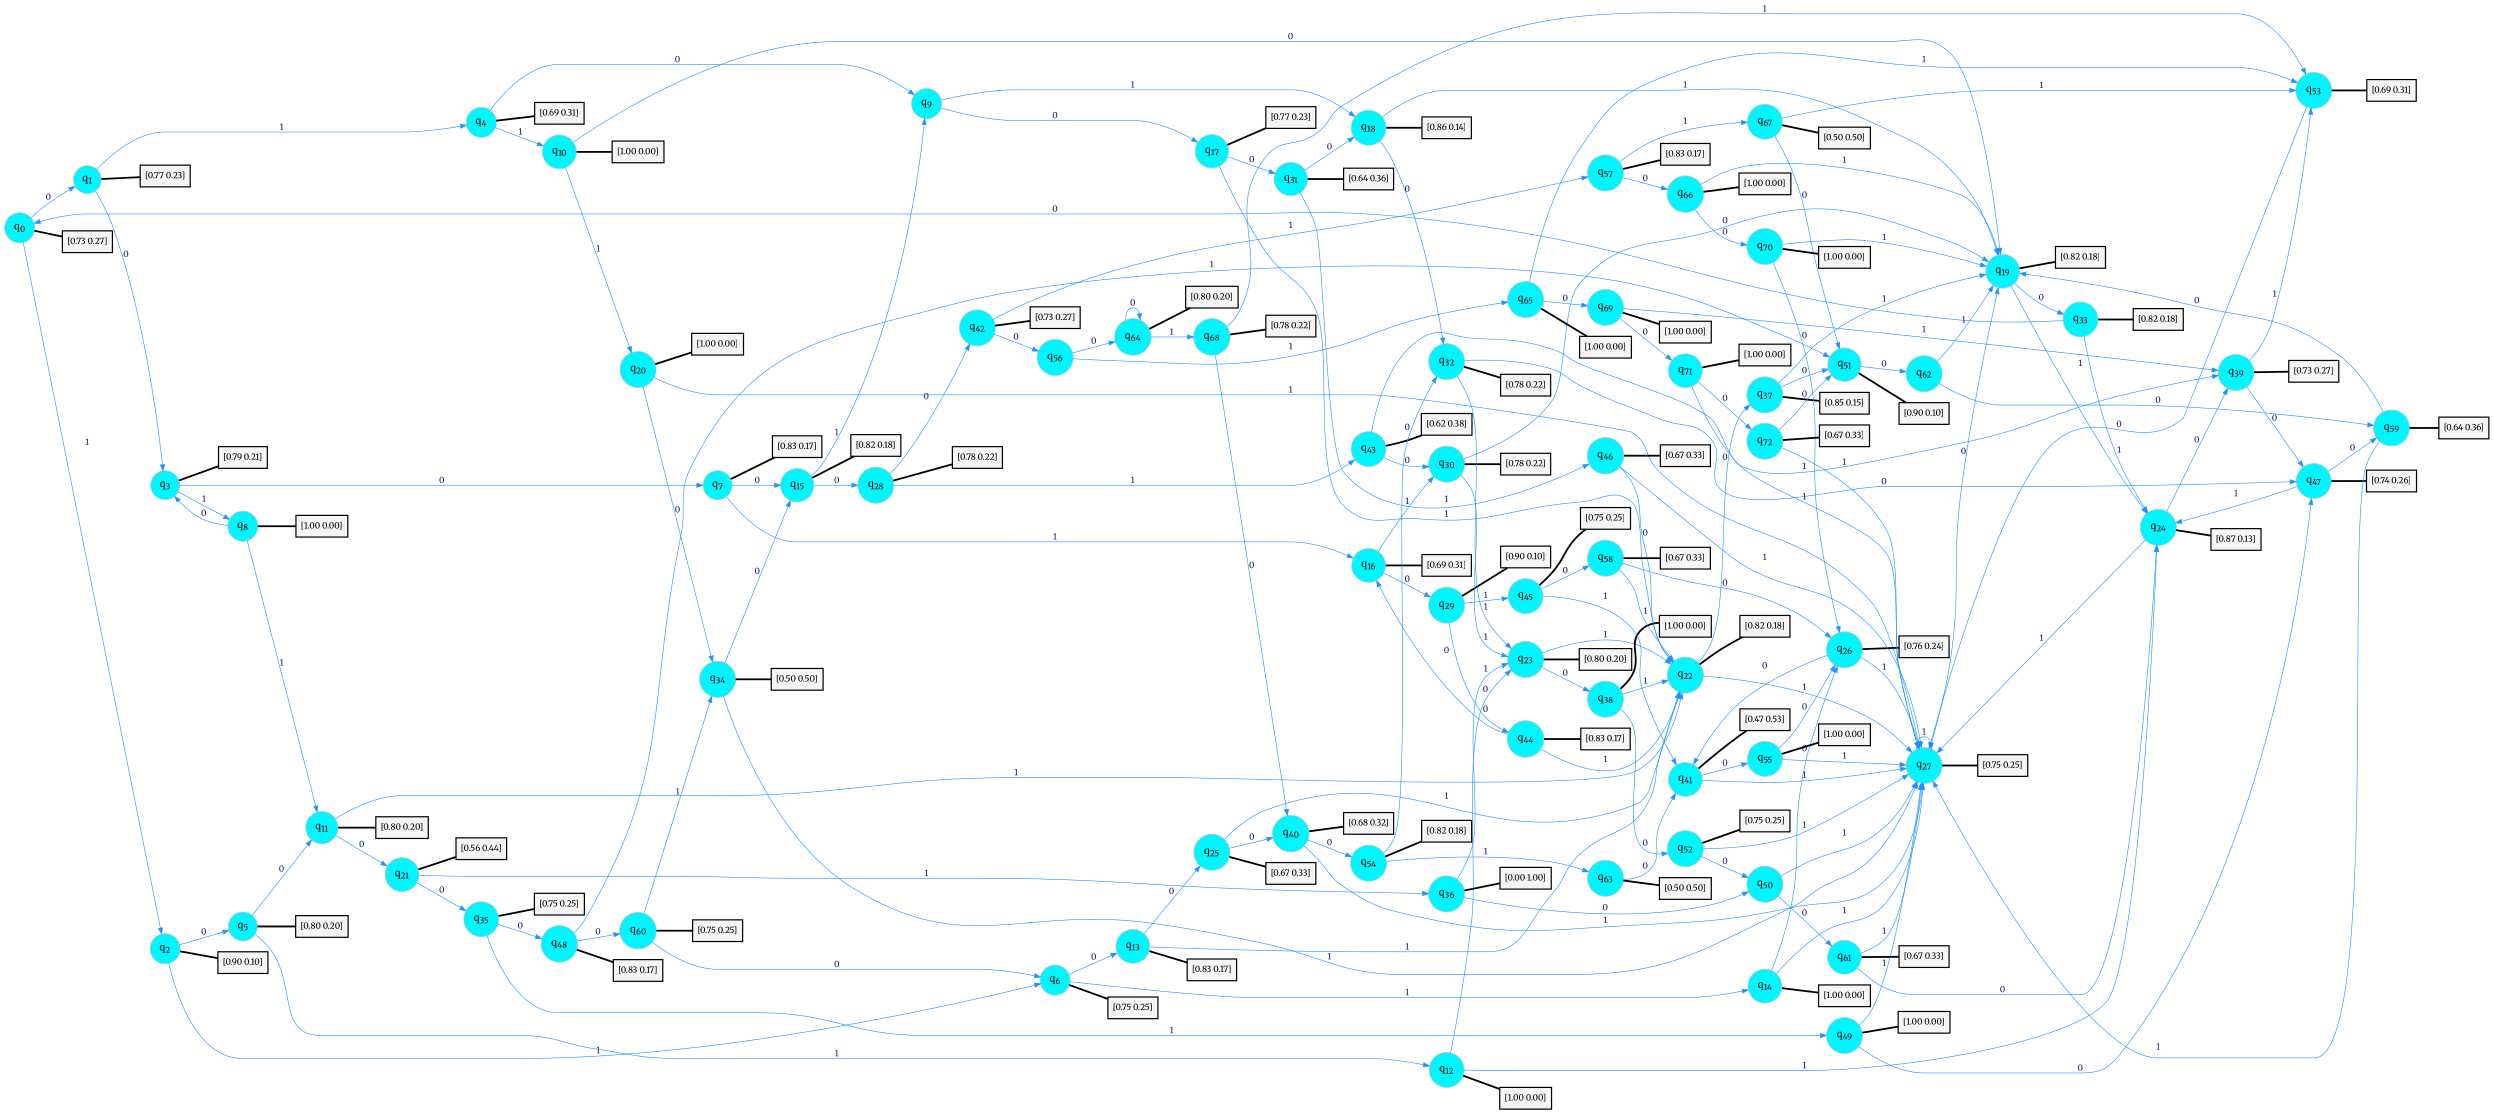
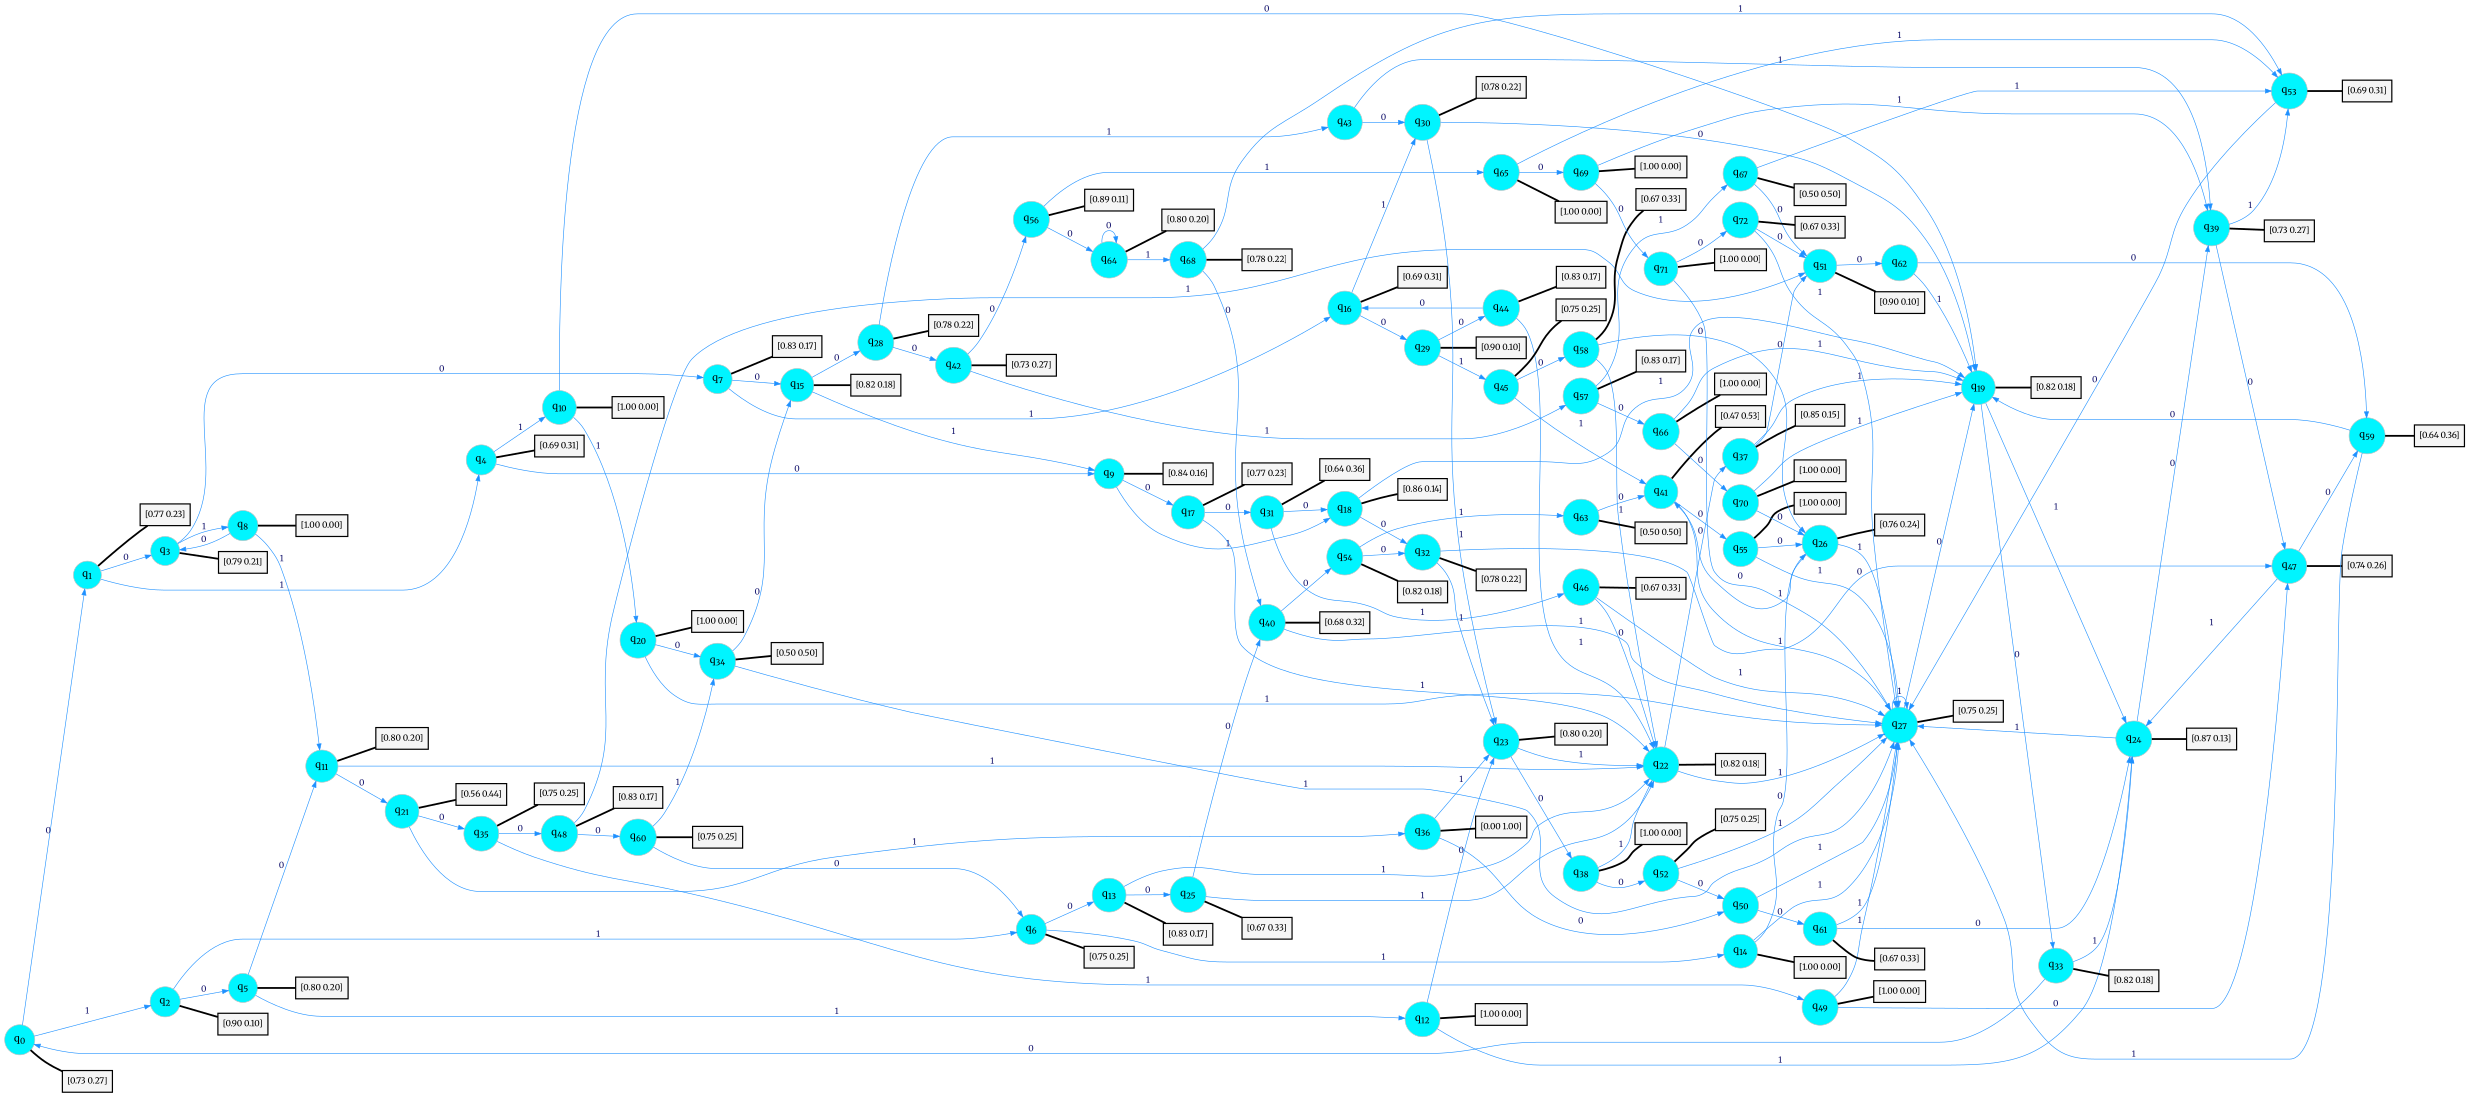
node "[0.89 0.11]": added
node "[0.62 0.38]": removed
node "[0.84 0.16]": added
